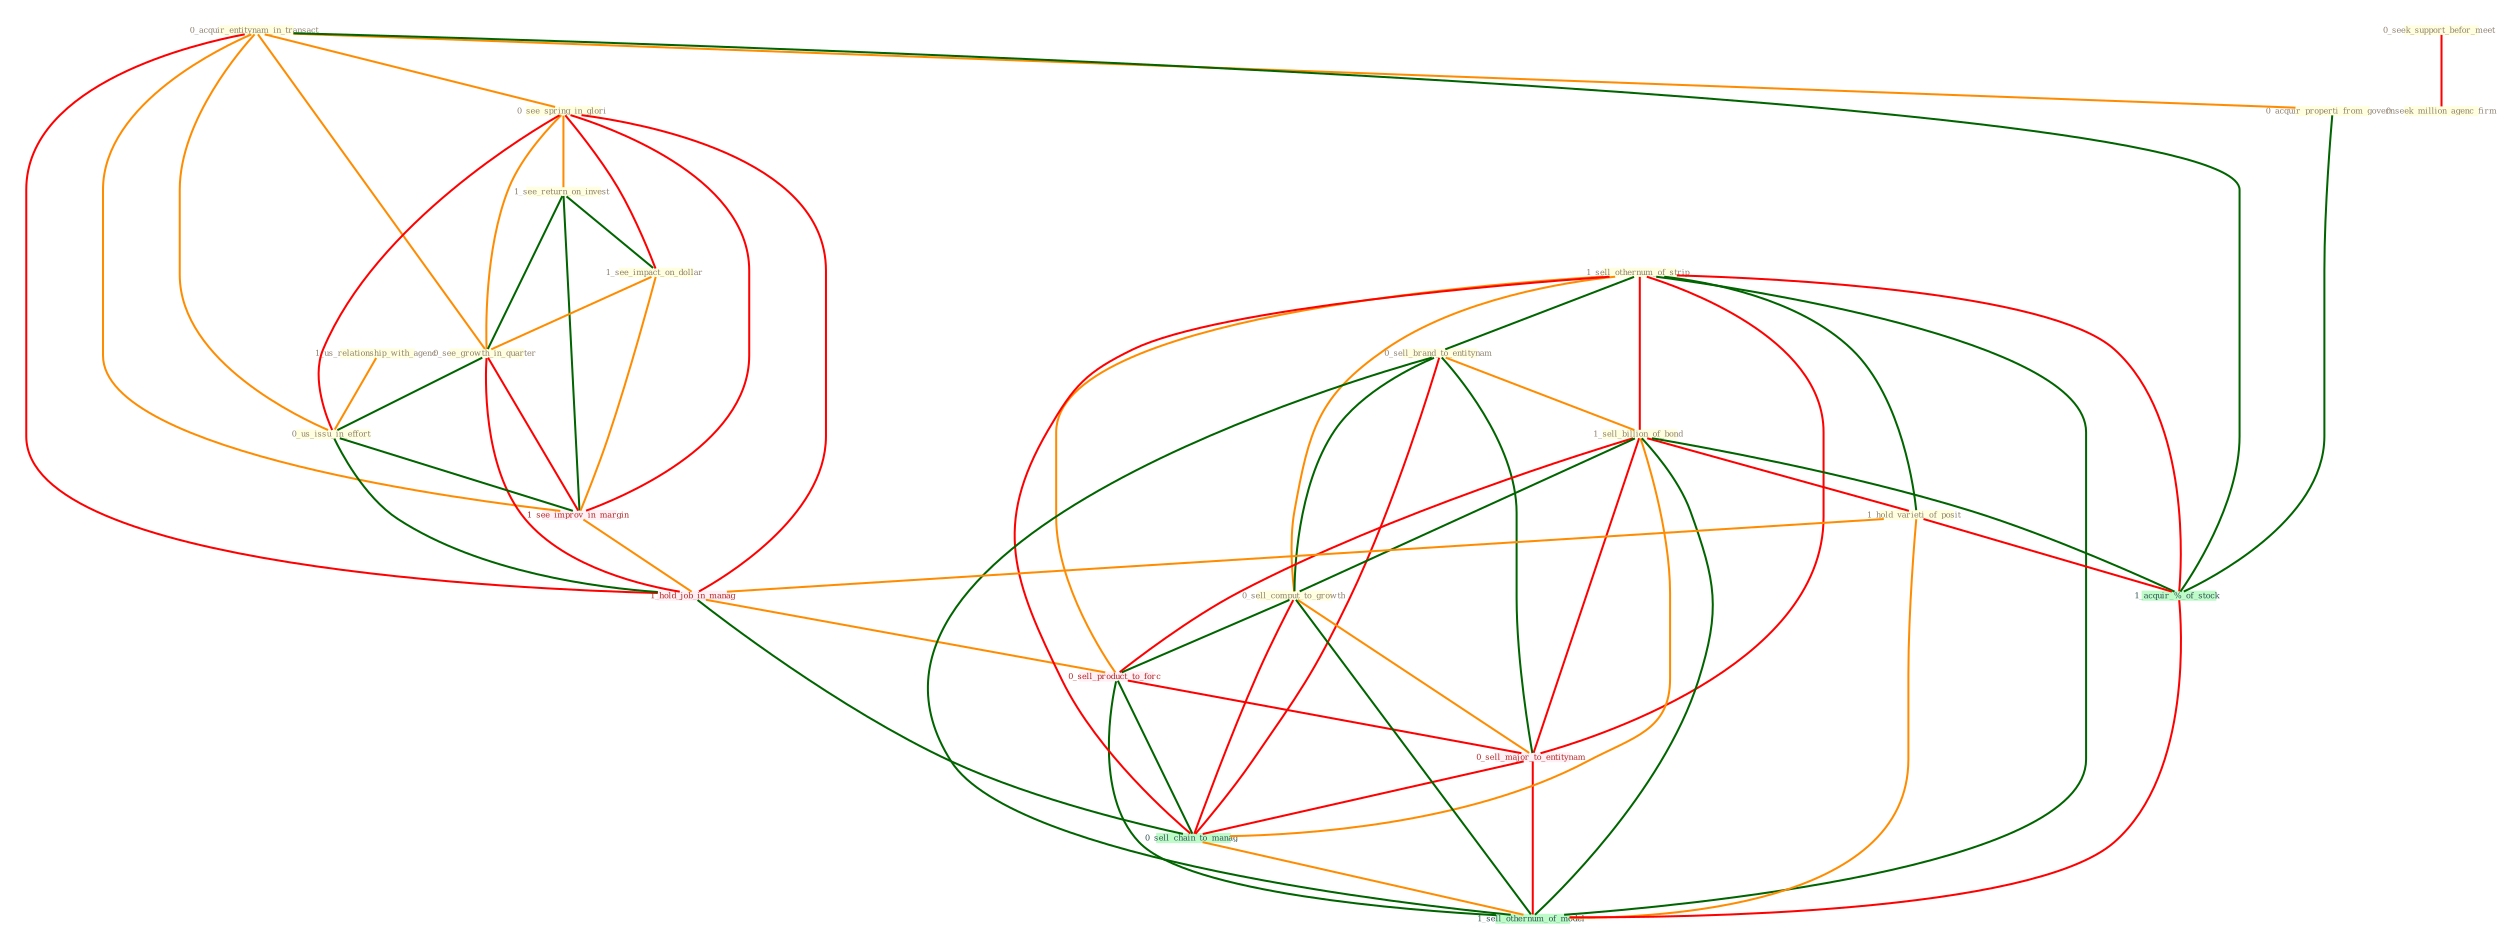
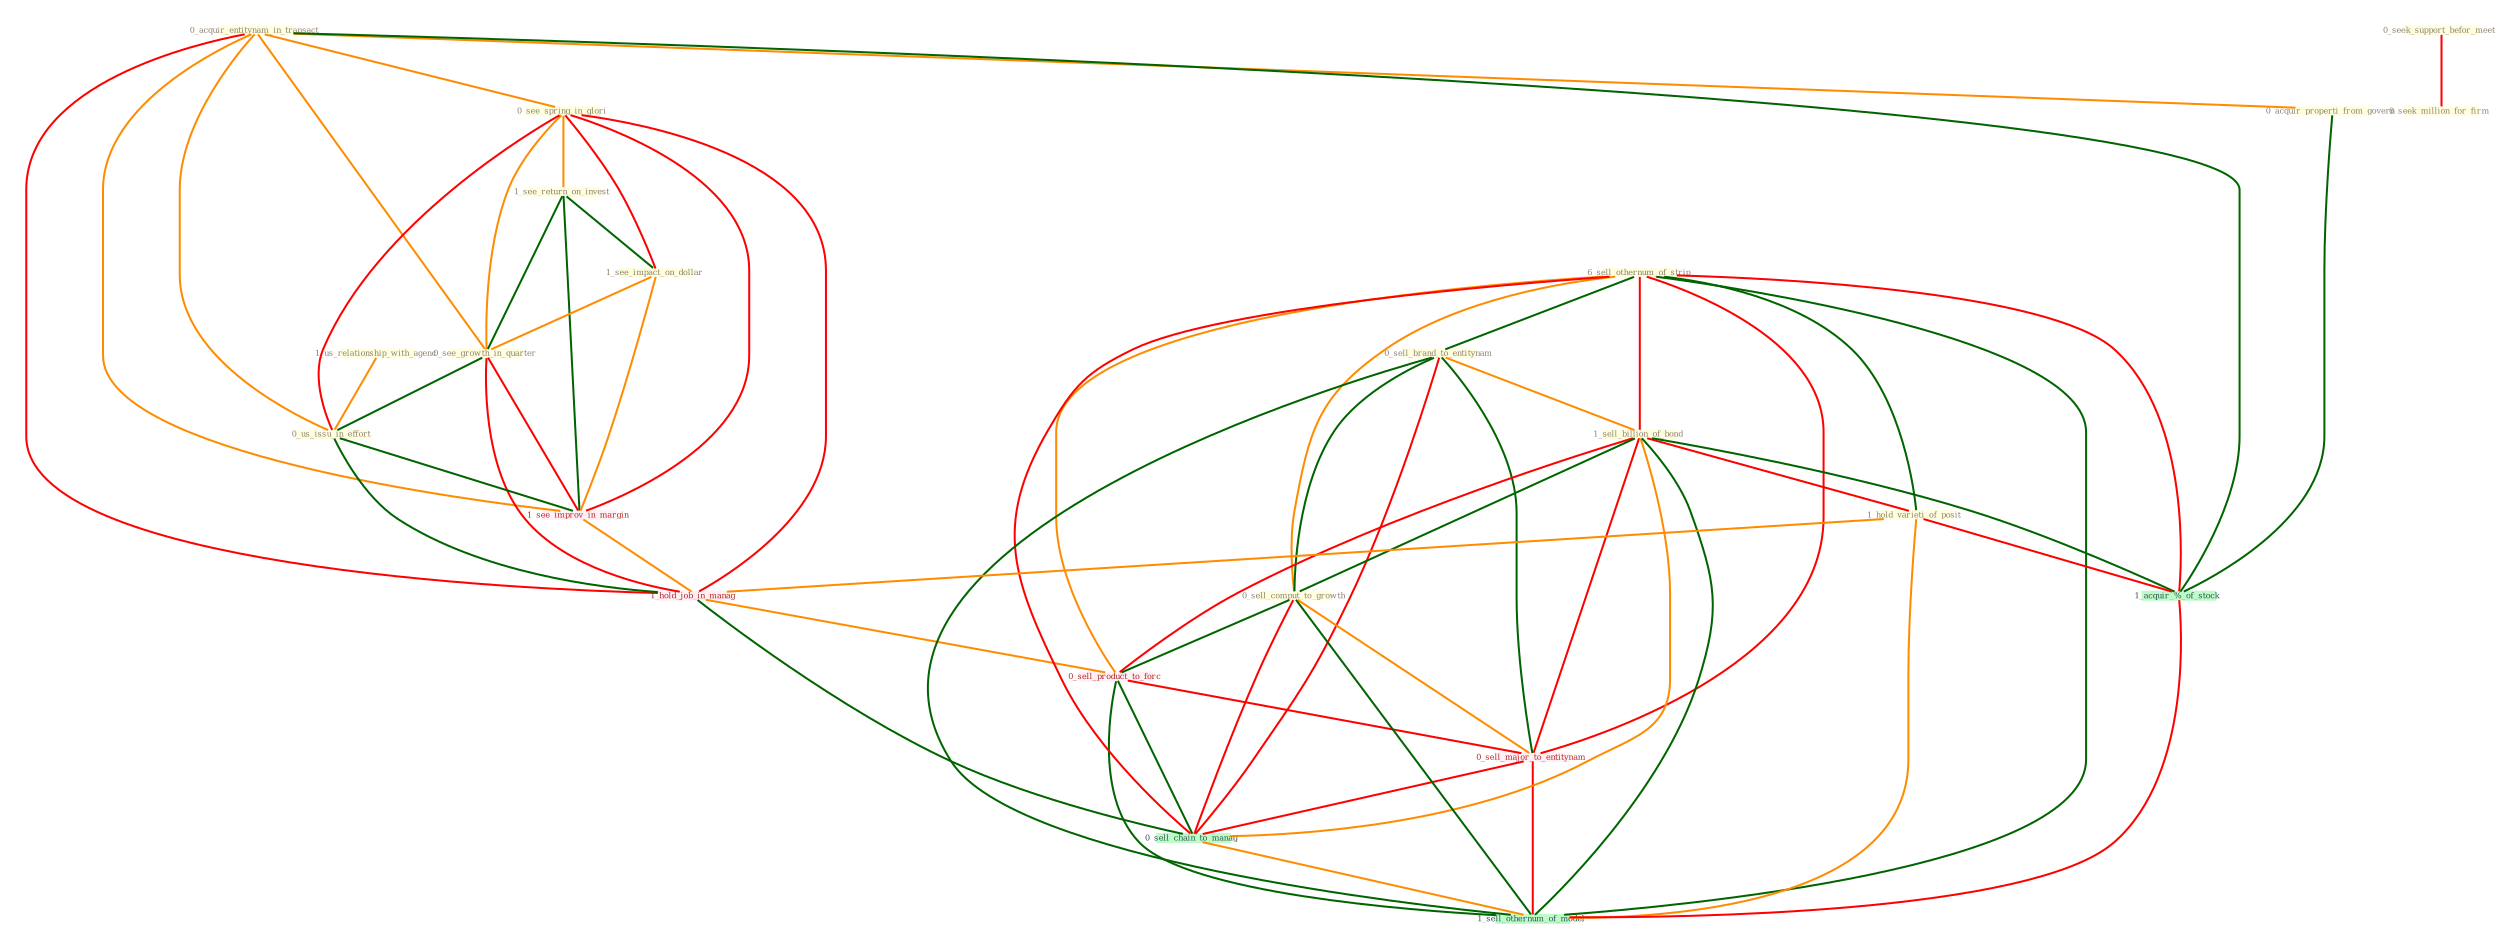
node "0_seek_million_agenc_firm": label "0_seek_million_agenc_firm" -> "0_seek_million_for_firm"
node "1_sell_othernum_of_strip": label "1_sell_othernum_of_strip" -> "6_sell_othernum_of_strip"
